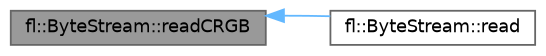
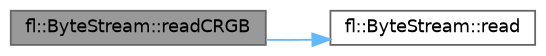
edge "fl::ByteStream::read" -> "fl::ByteStream::readCRGB": reversed
